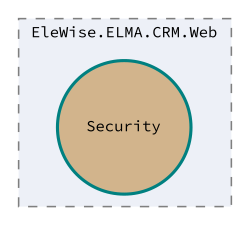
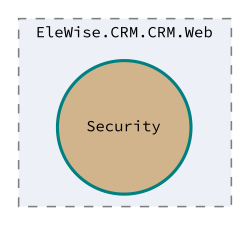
cluster "EleWise.ELMA.CRM.Web": label "EleWise.ELMA.CRM.Web" -> "EleWise.CRM.CRM.Web"
